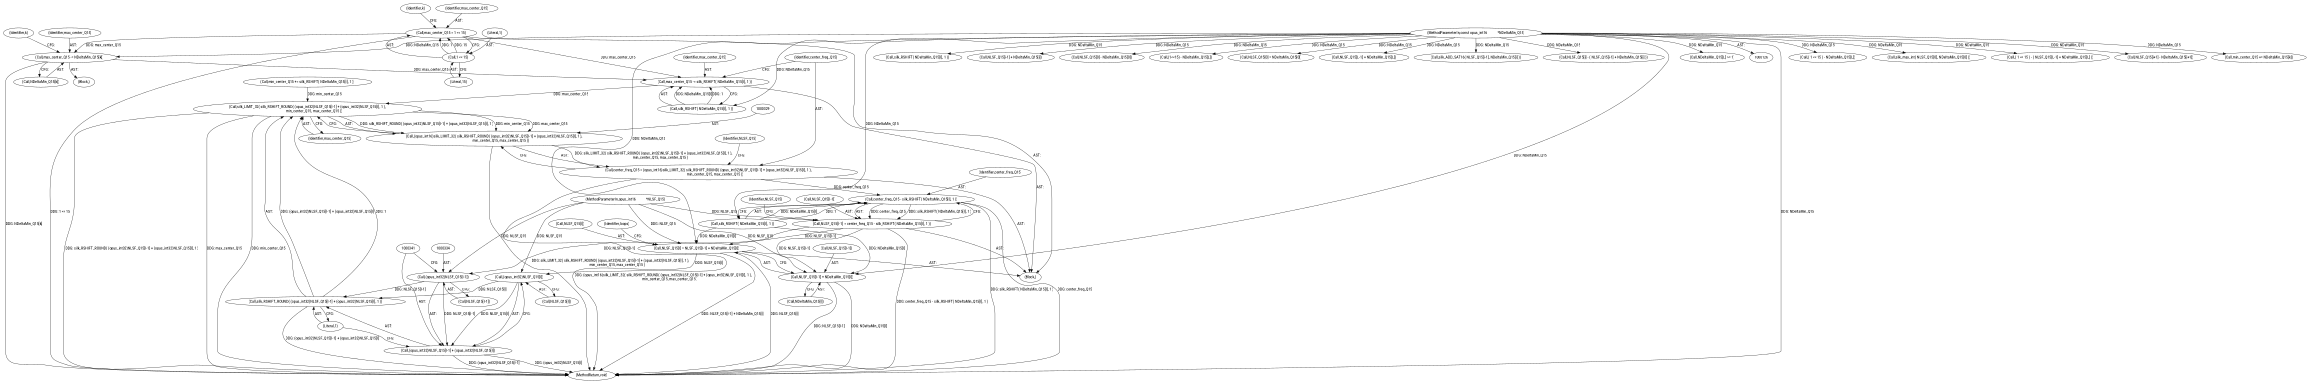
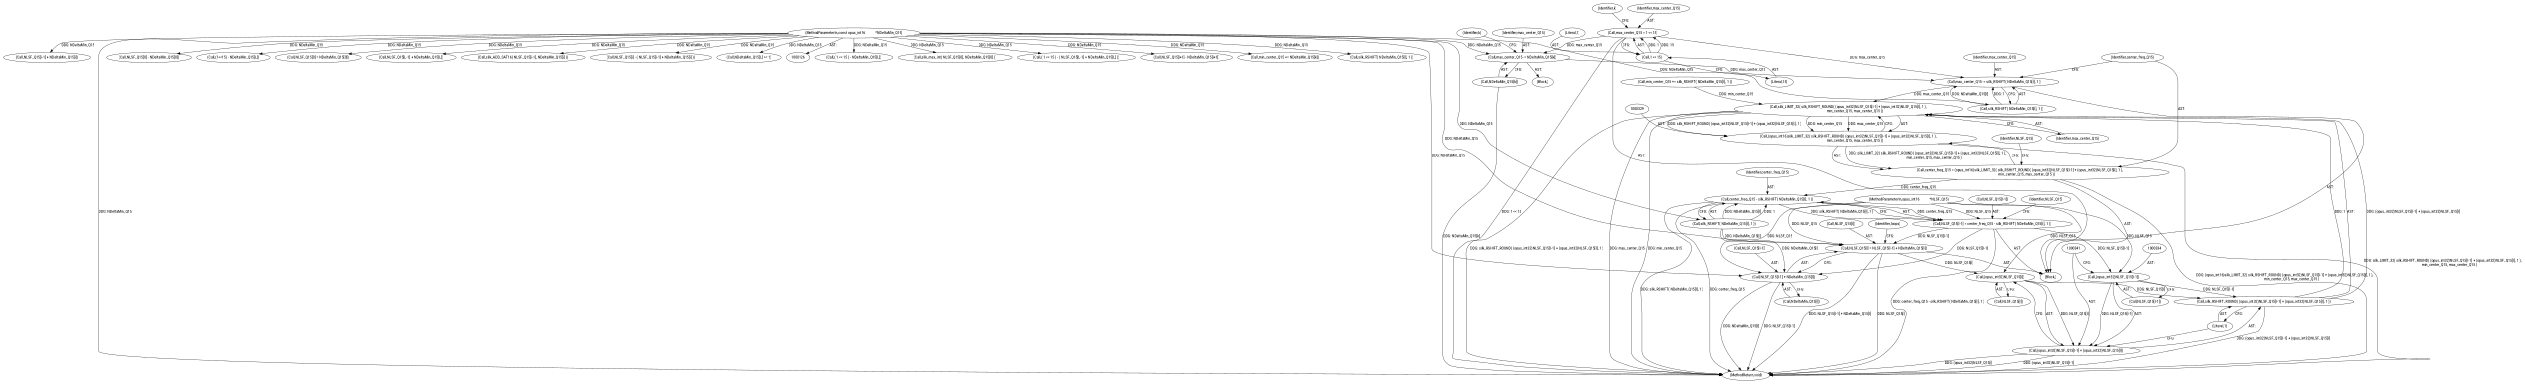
edge "(Call,max_center_Q15 -= NDeltaMin_Q15[k])" -> "(MethodReturn,void)": now "(Call,NDeltaMin_Q15[k])" -> "(MethodReturn,void)"
